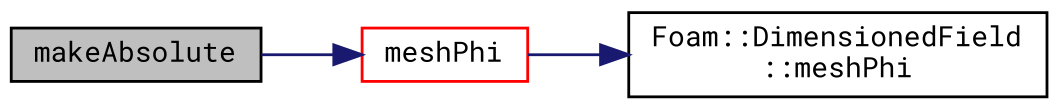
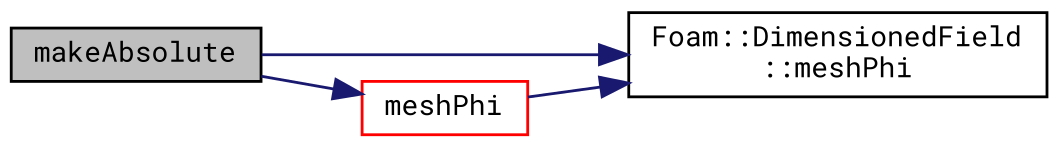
edge "makeAbsolute" -> "Foam::DimensionedField ::meshPhi": added
